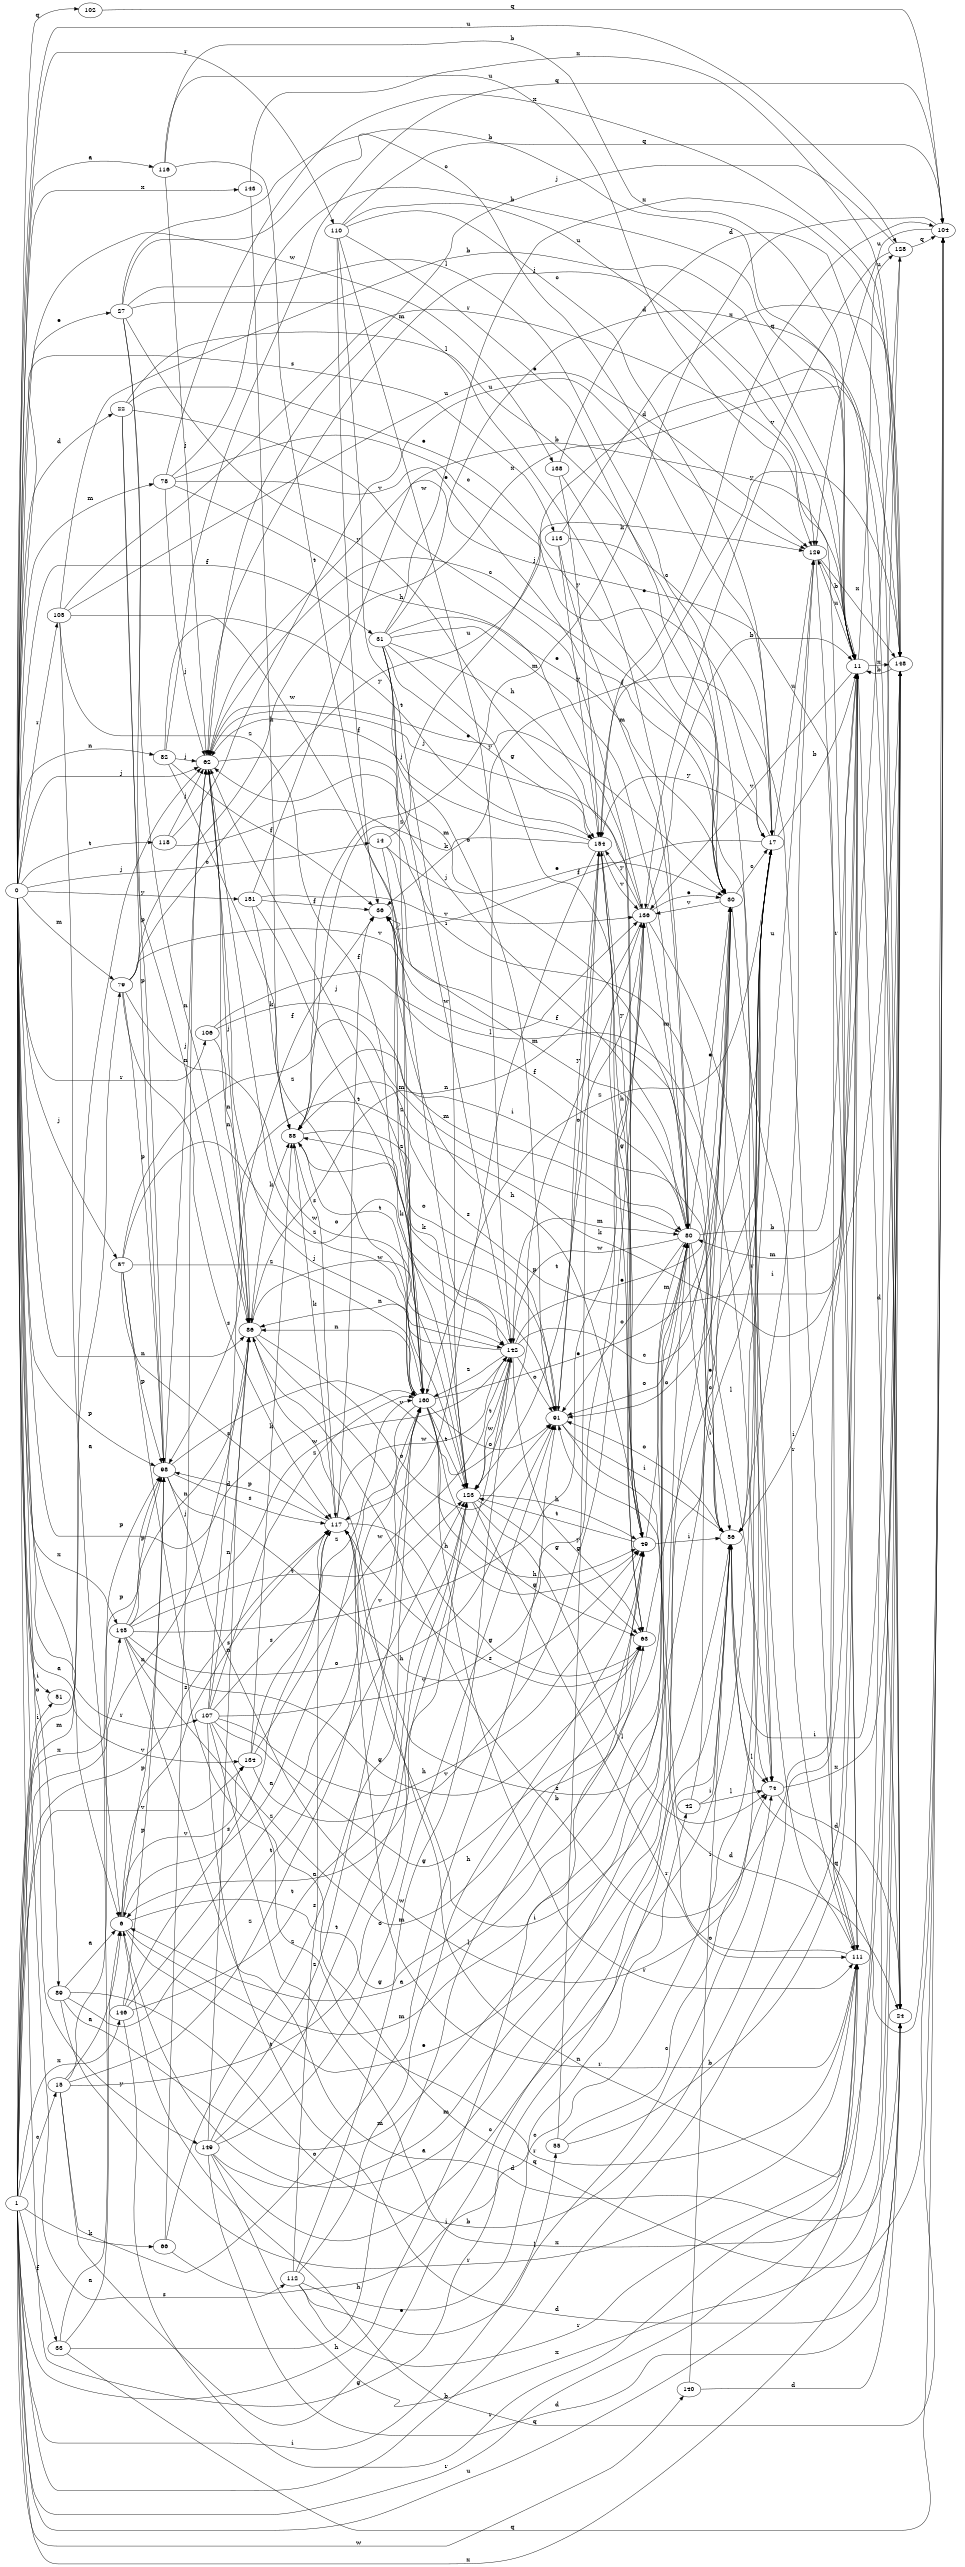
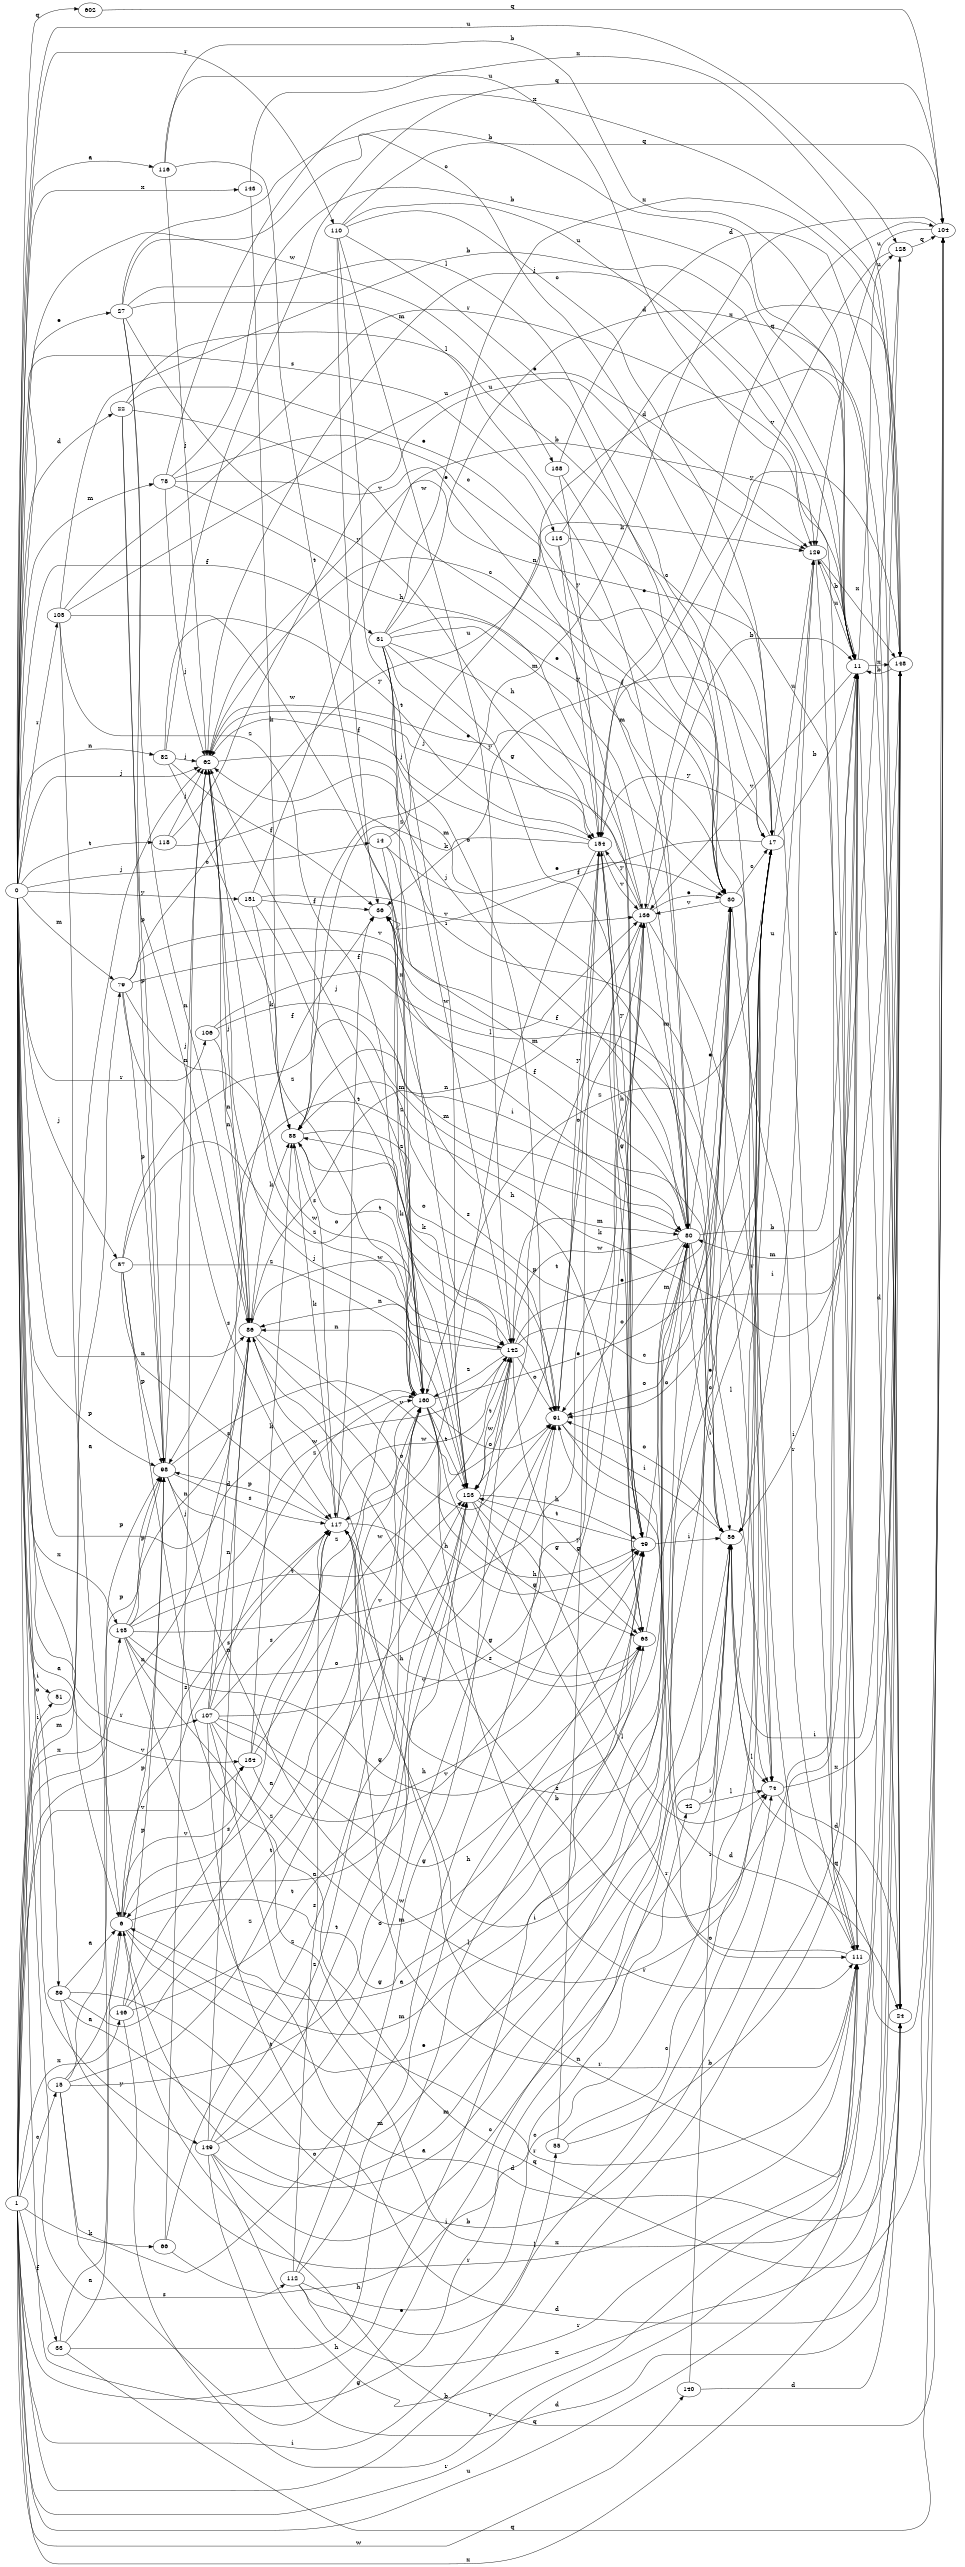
node "102": label "102" -> "602"
edge "128" -> "62": removed, label "j"
edge "79" -> "148": now "79" -> "80"
edge "111" -> "62": label "j" -> "n"
